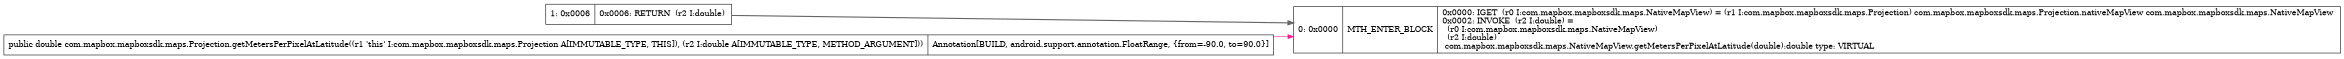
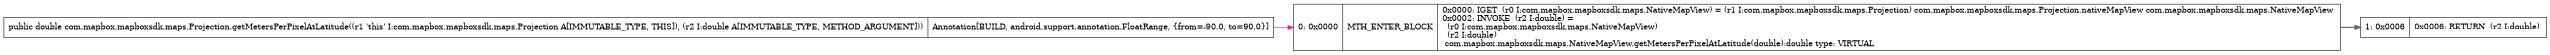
edge "1: 0x0006" -> "0: 0x0000": reversed
